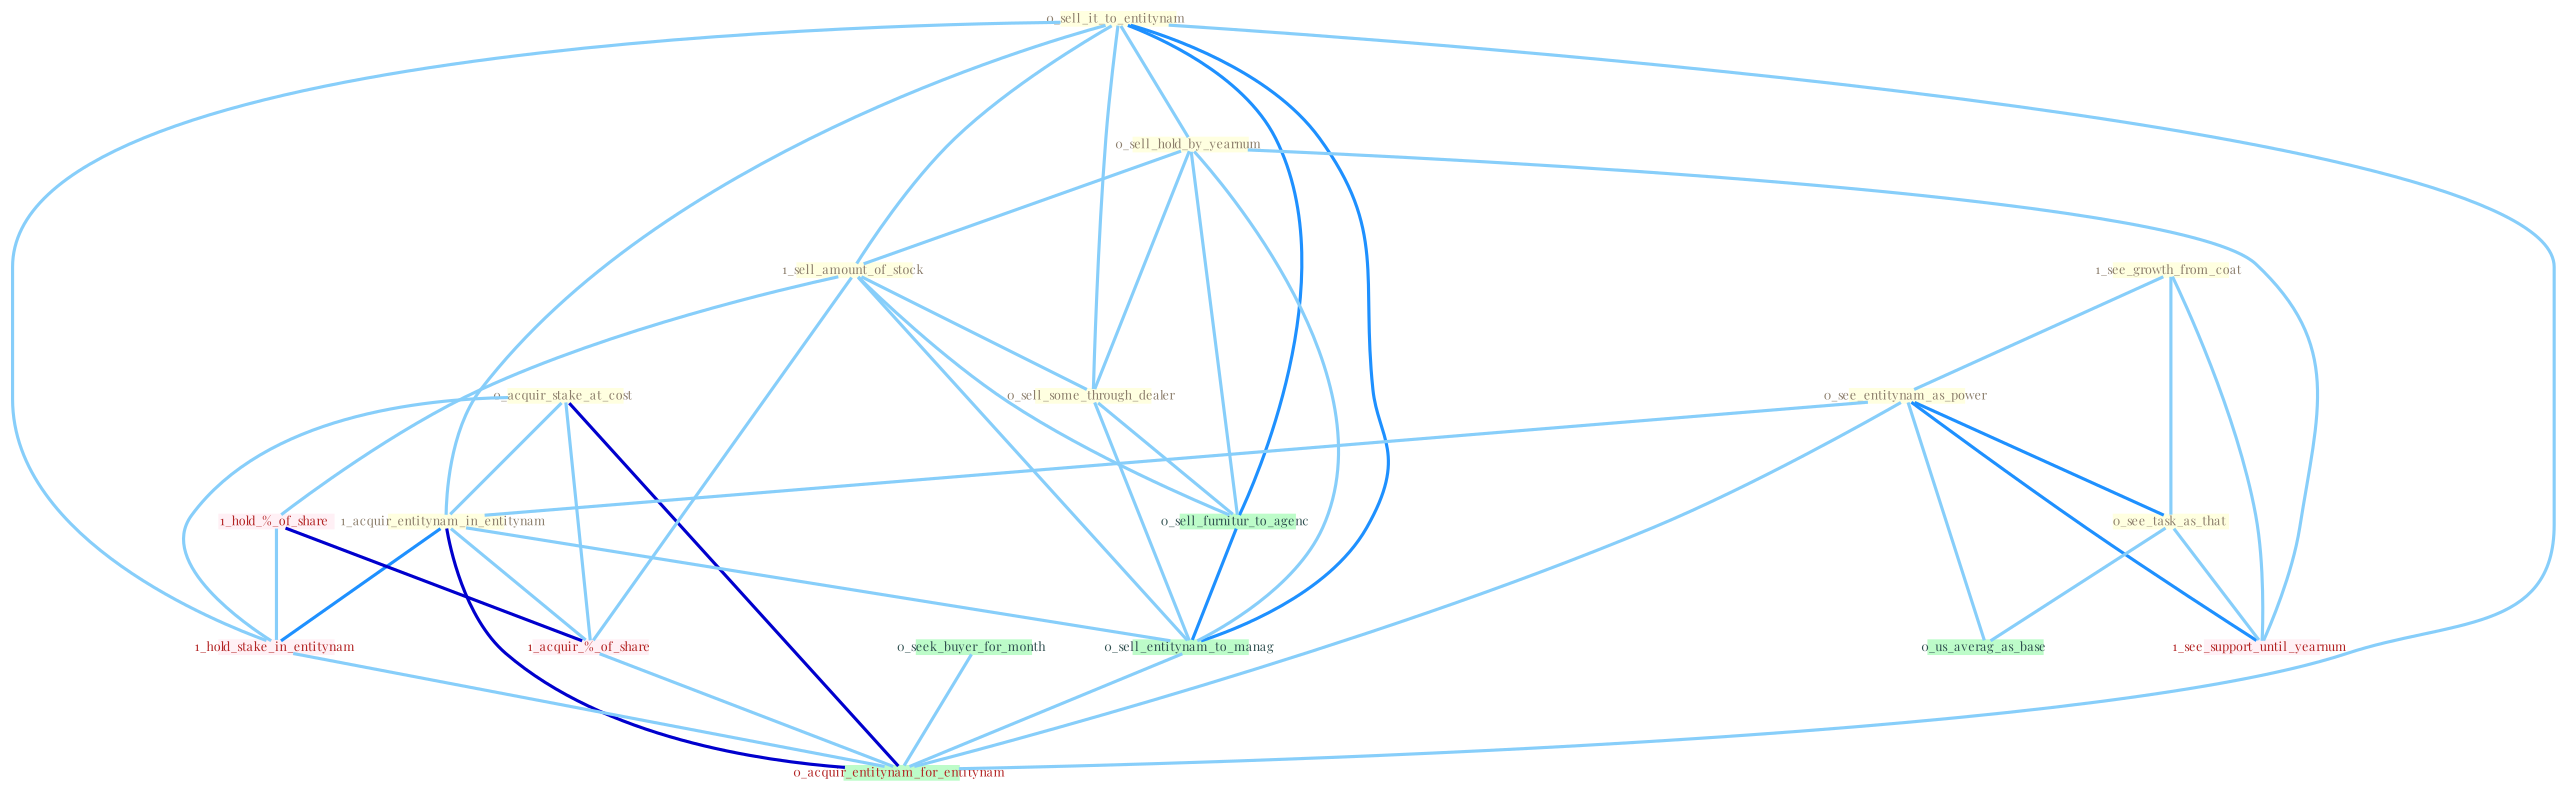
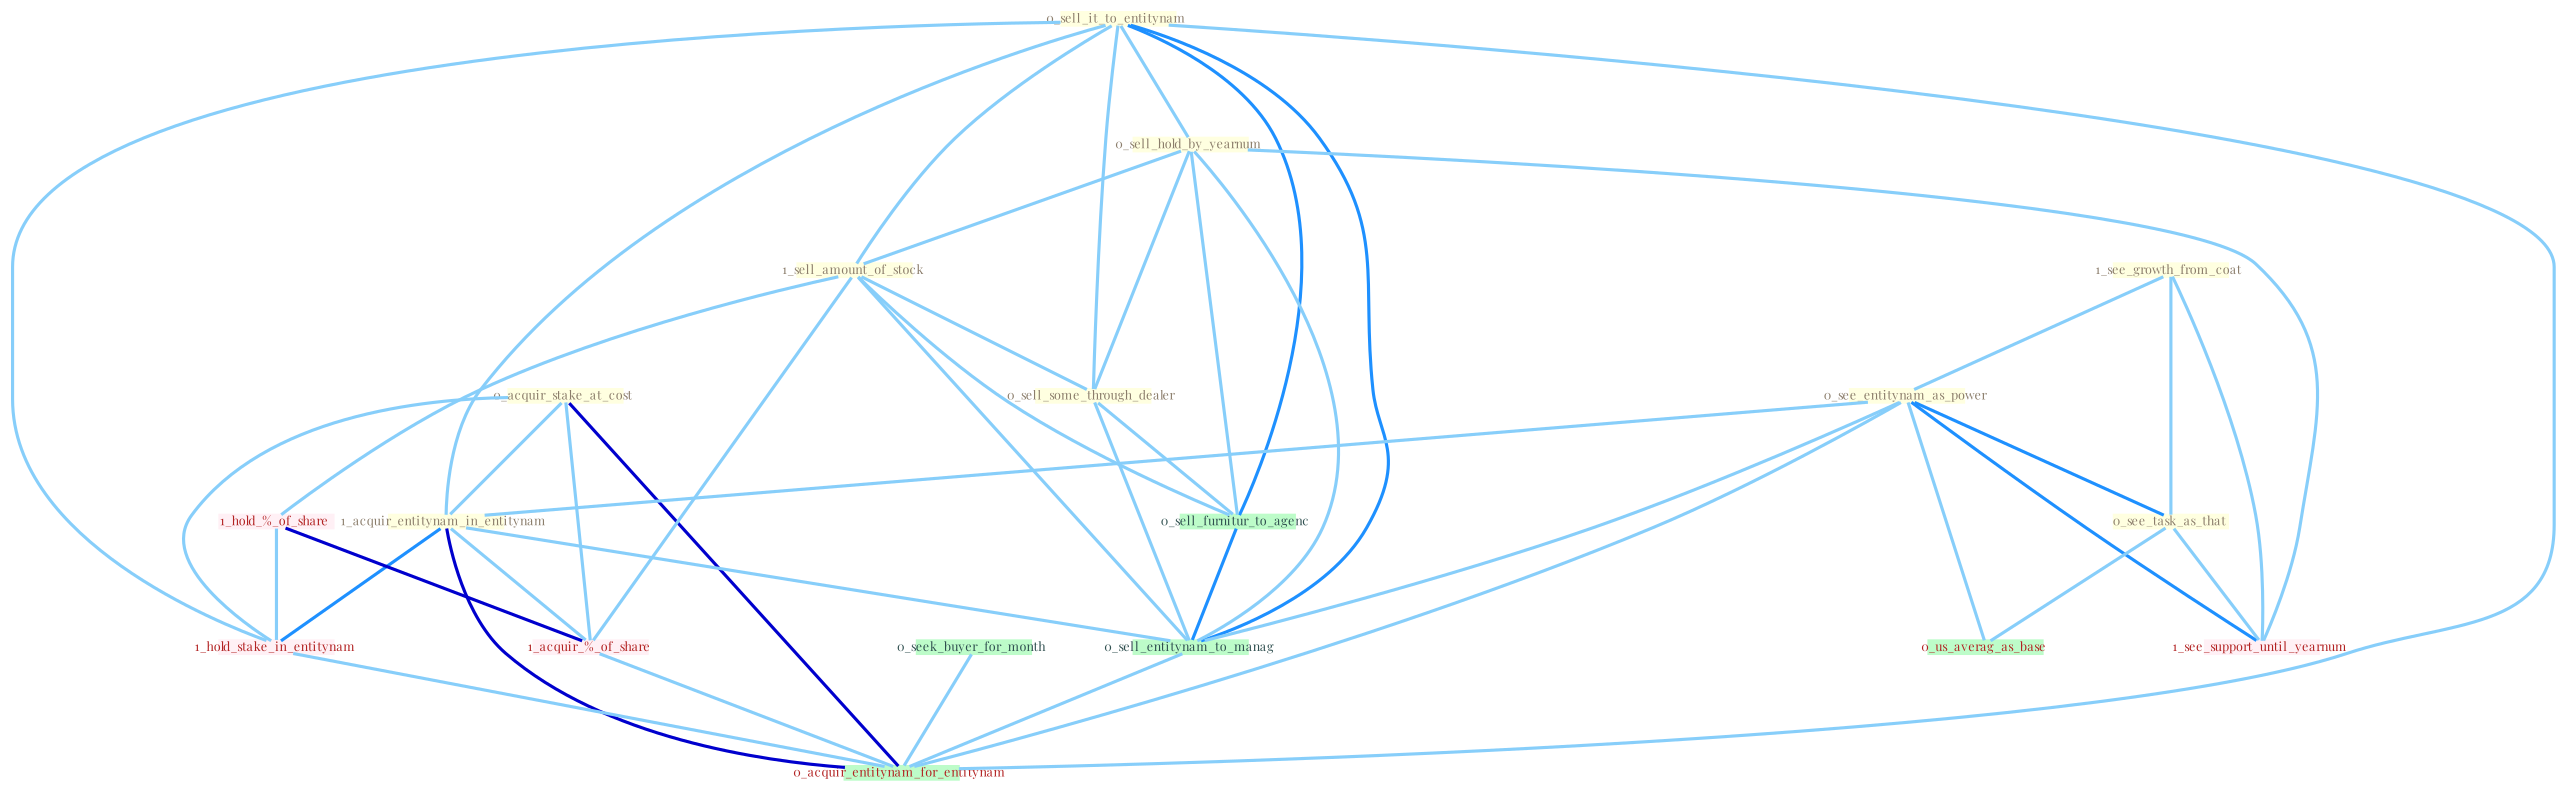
edge "0_see_entitynam_as_power" -- "0_sell_entitynam_to_manag": added
node "0_us_averag_as_base": fontcolor #2f4f4f -> #b22222
